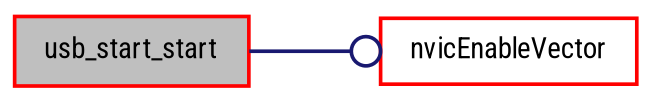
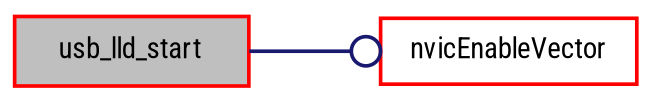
node "usb_start_start": label "usb_start_start" -> "usb_lld_start"
